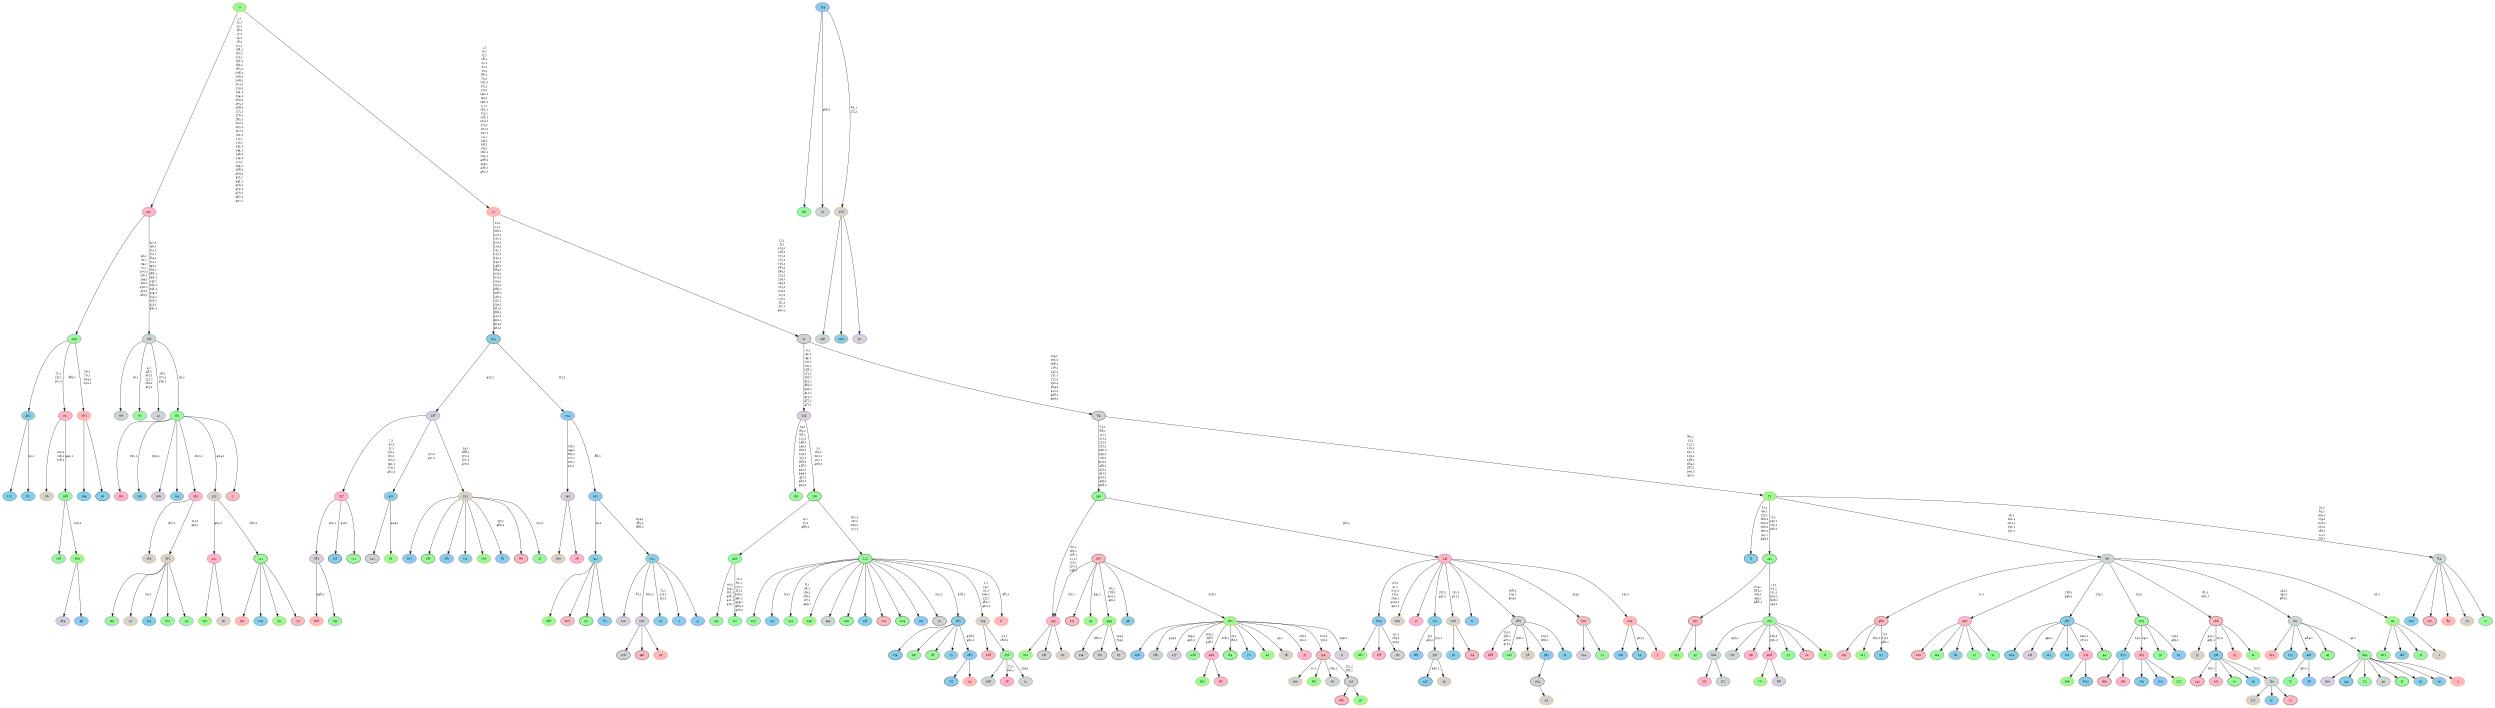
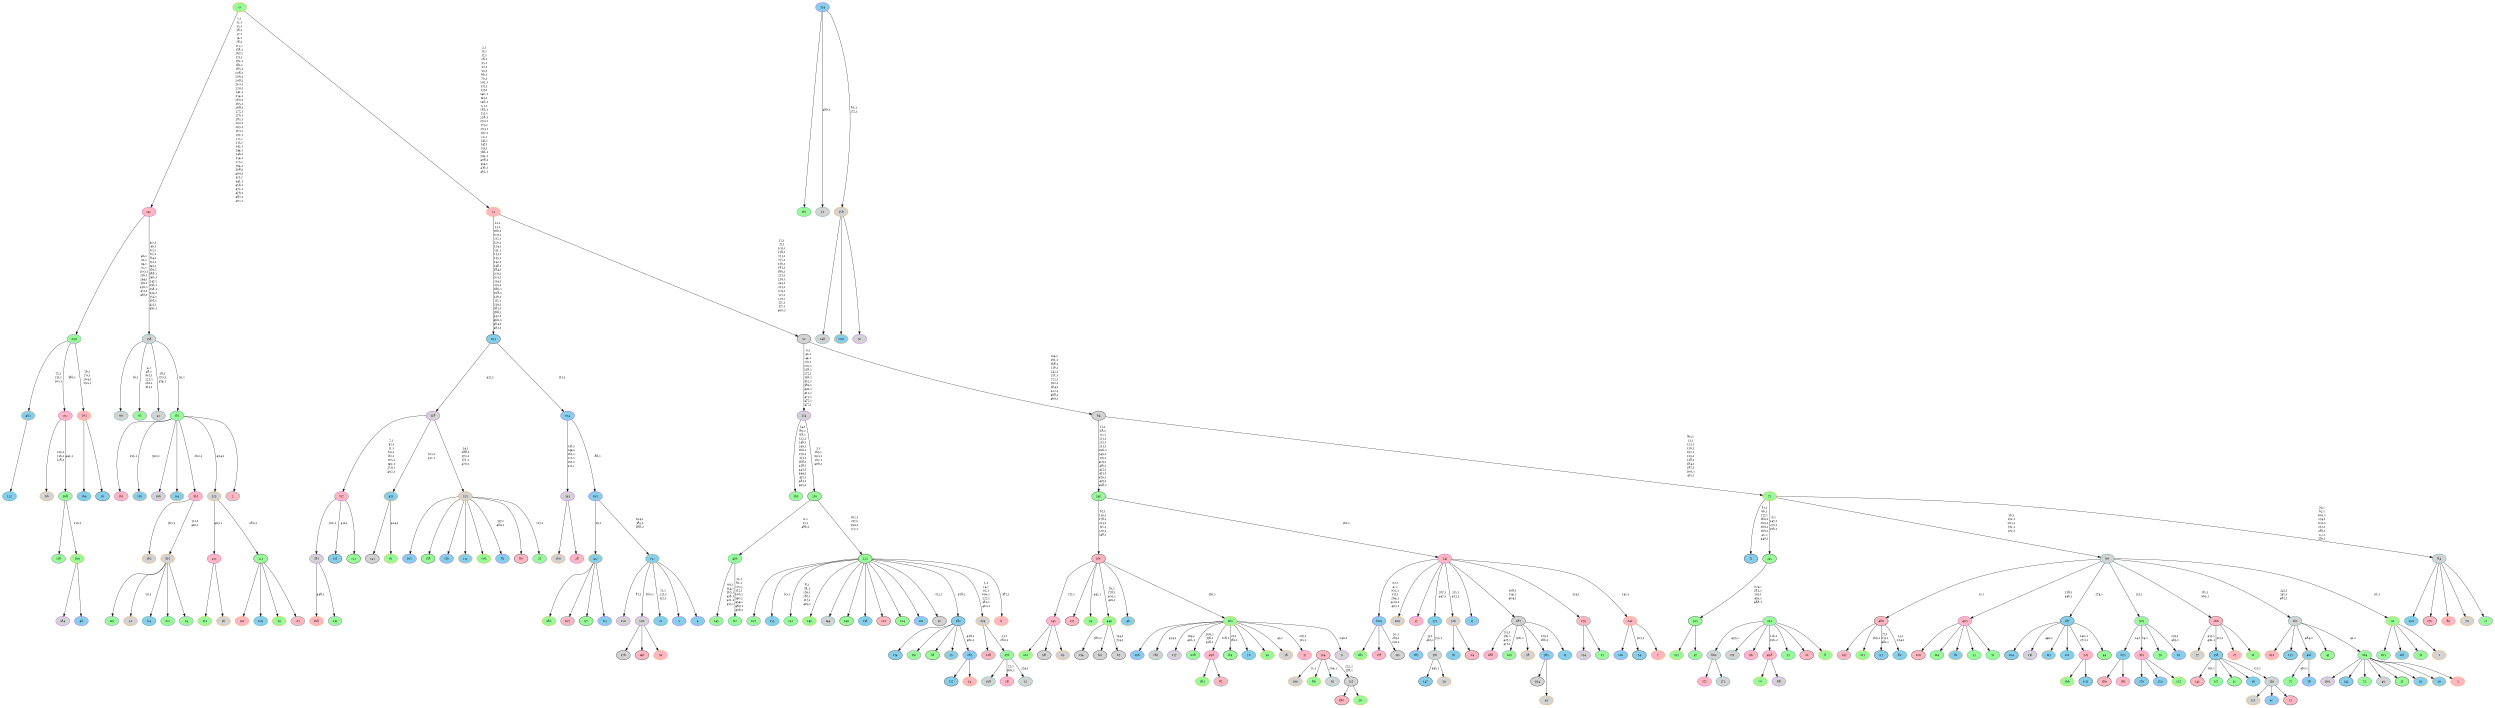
node "85": removed
edge "240" -> "345": now "240" -> "260"
edge "247" -> "252": removed, label "73,1 93,2 121,1 290,1 308,1 341,1"
edge "260" -> "261": label "306,1" -> "356,1"
node "395": fillcolor lightpink -> palegreen
node "309": color black -> purple
edge "261" -> "314": removed, label "207,1 332,1"
node "82": added
node "802": label "802" -> "102"
node "117": fillcolor lightpink -> palegreen
edge "104" -> "43": now "385" -> "43"
